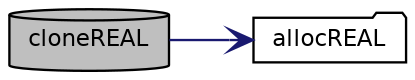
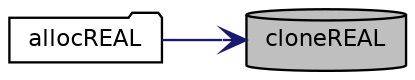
edge "cloneREAL" -> "allocREAL": reversed
